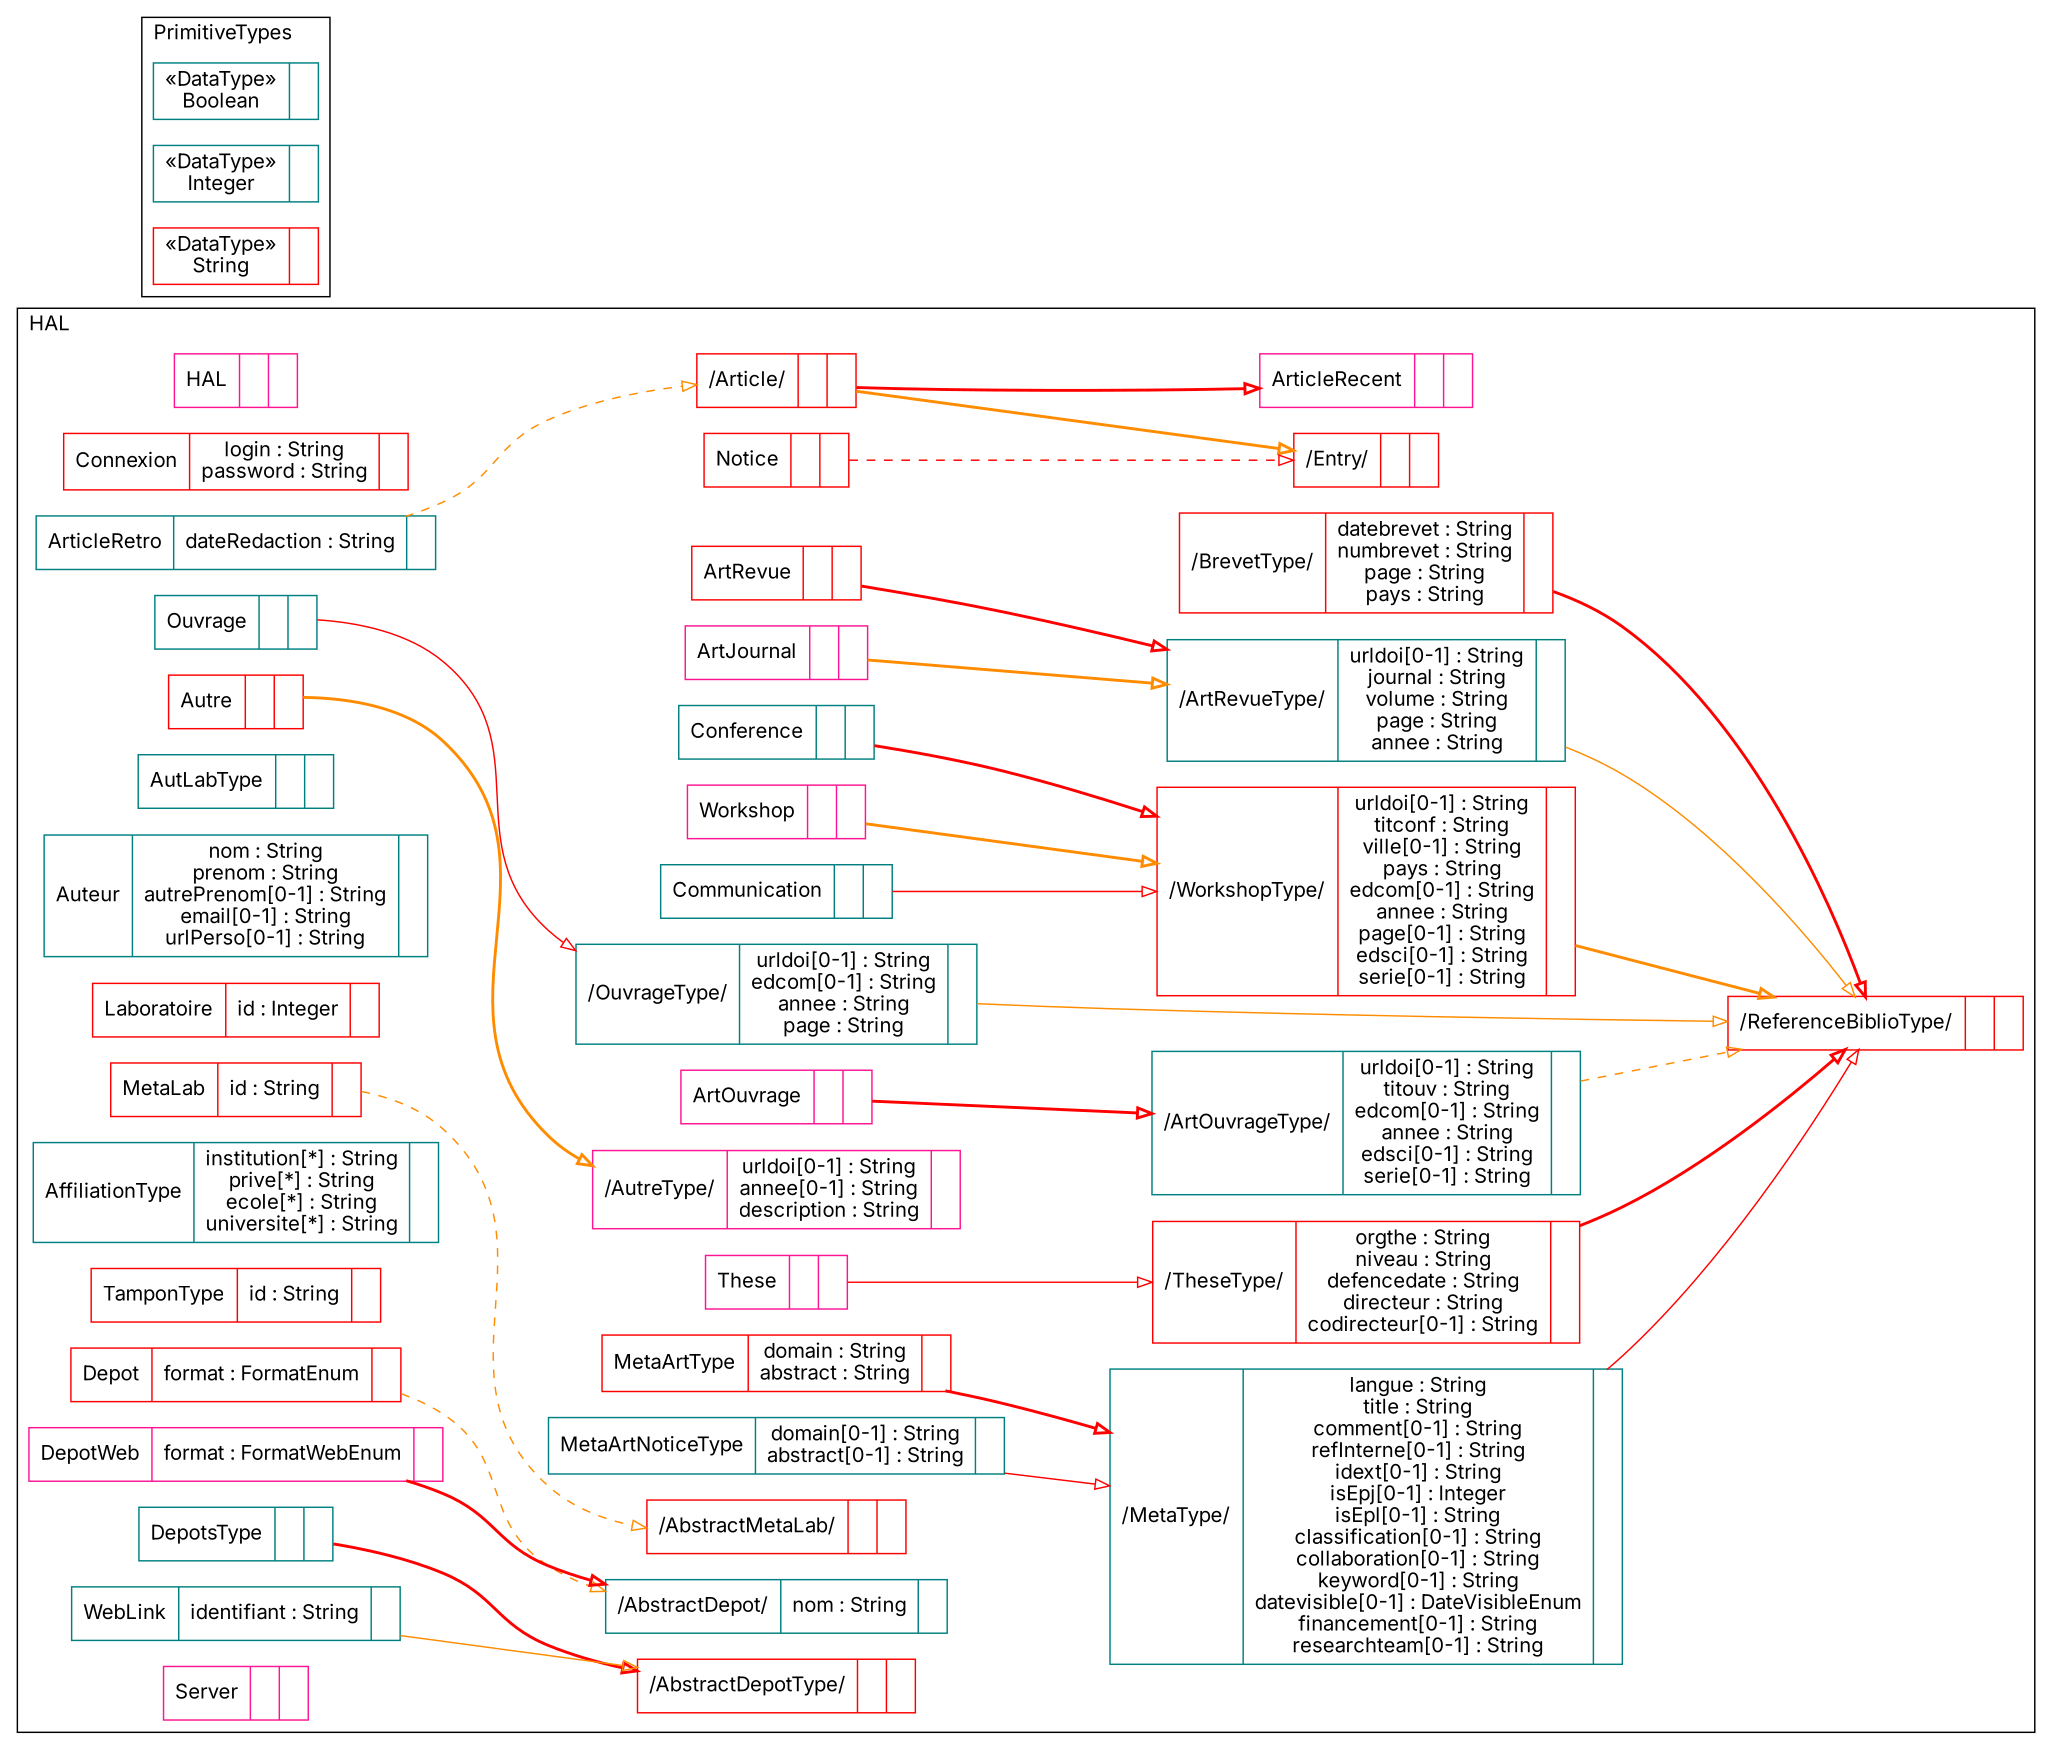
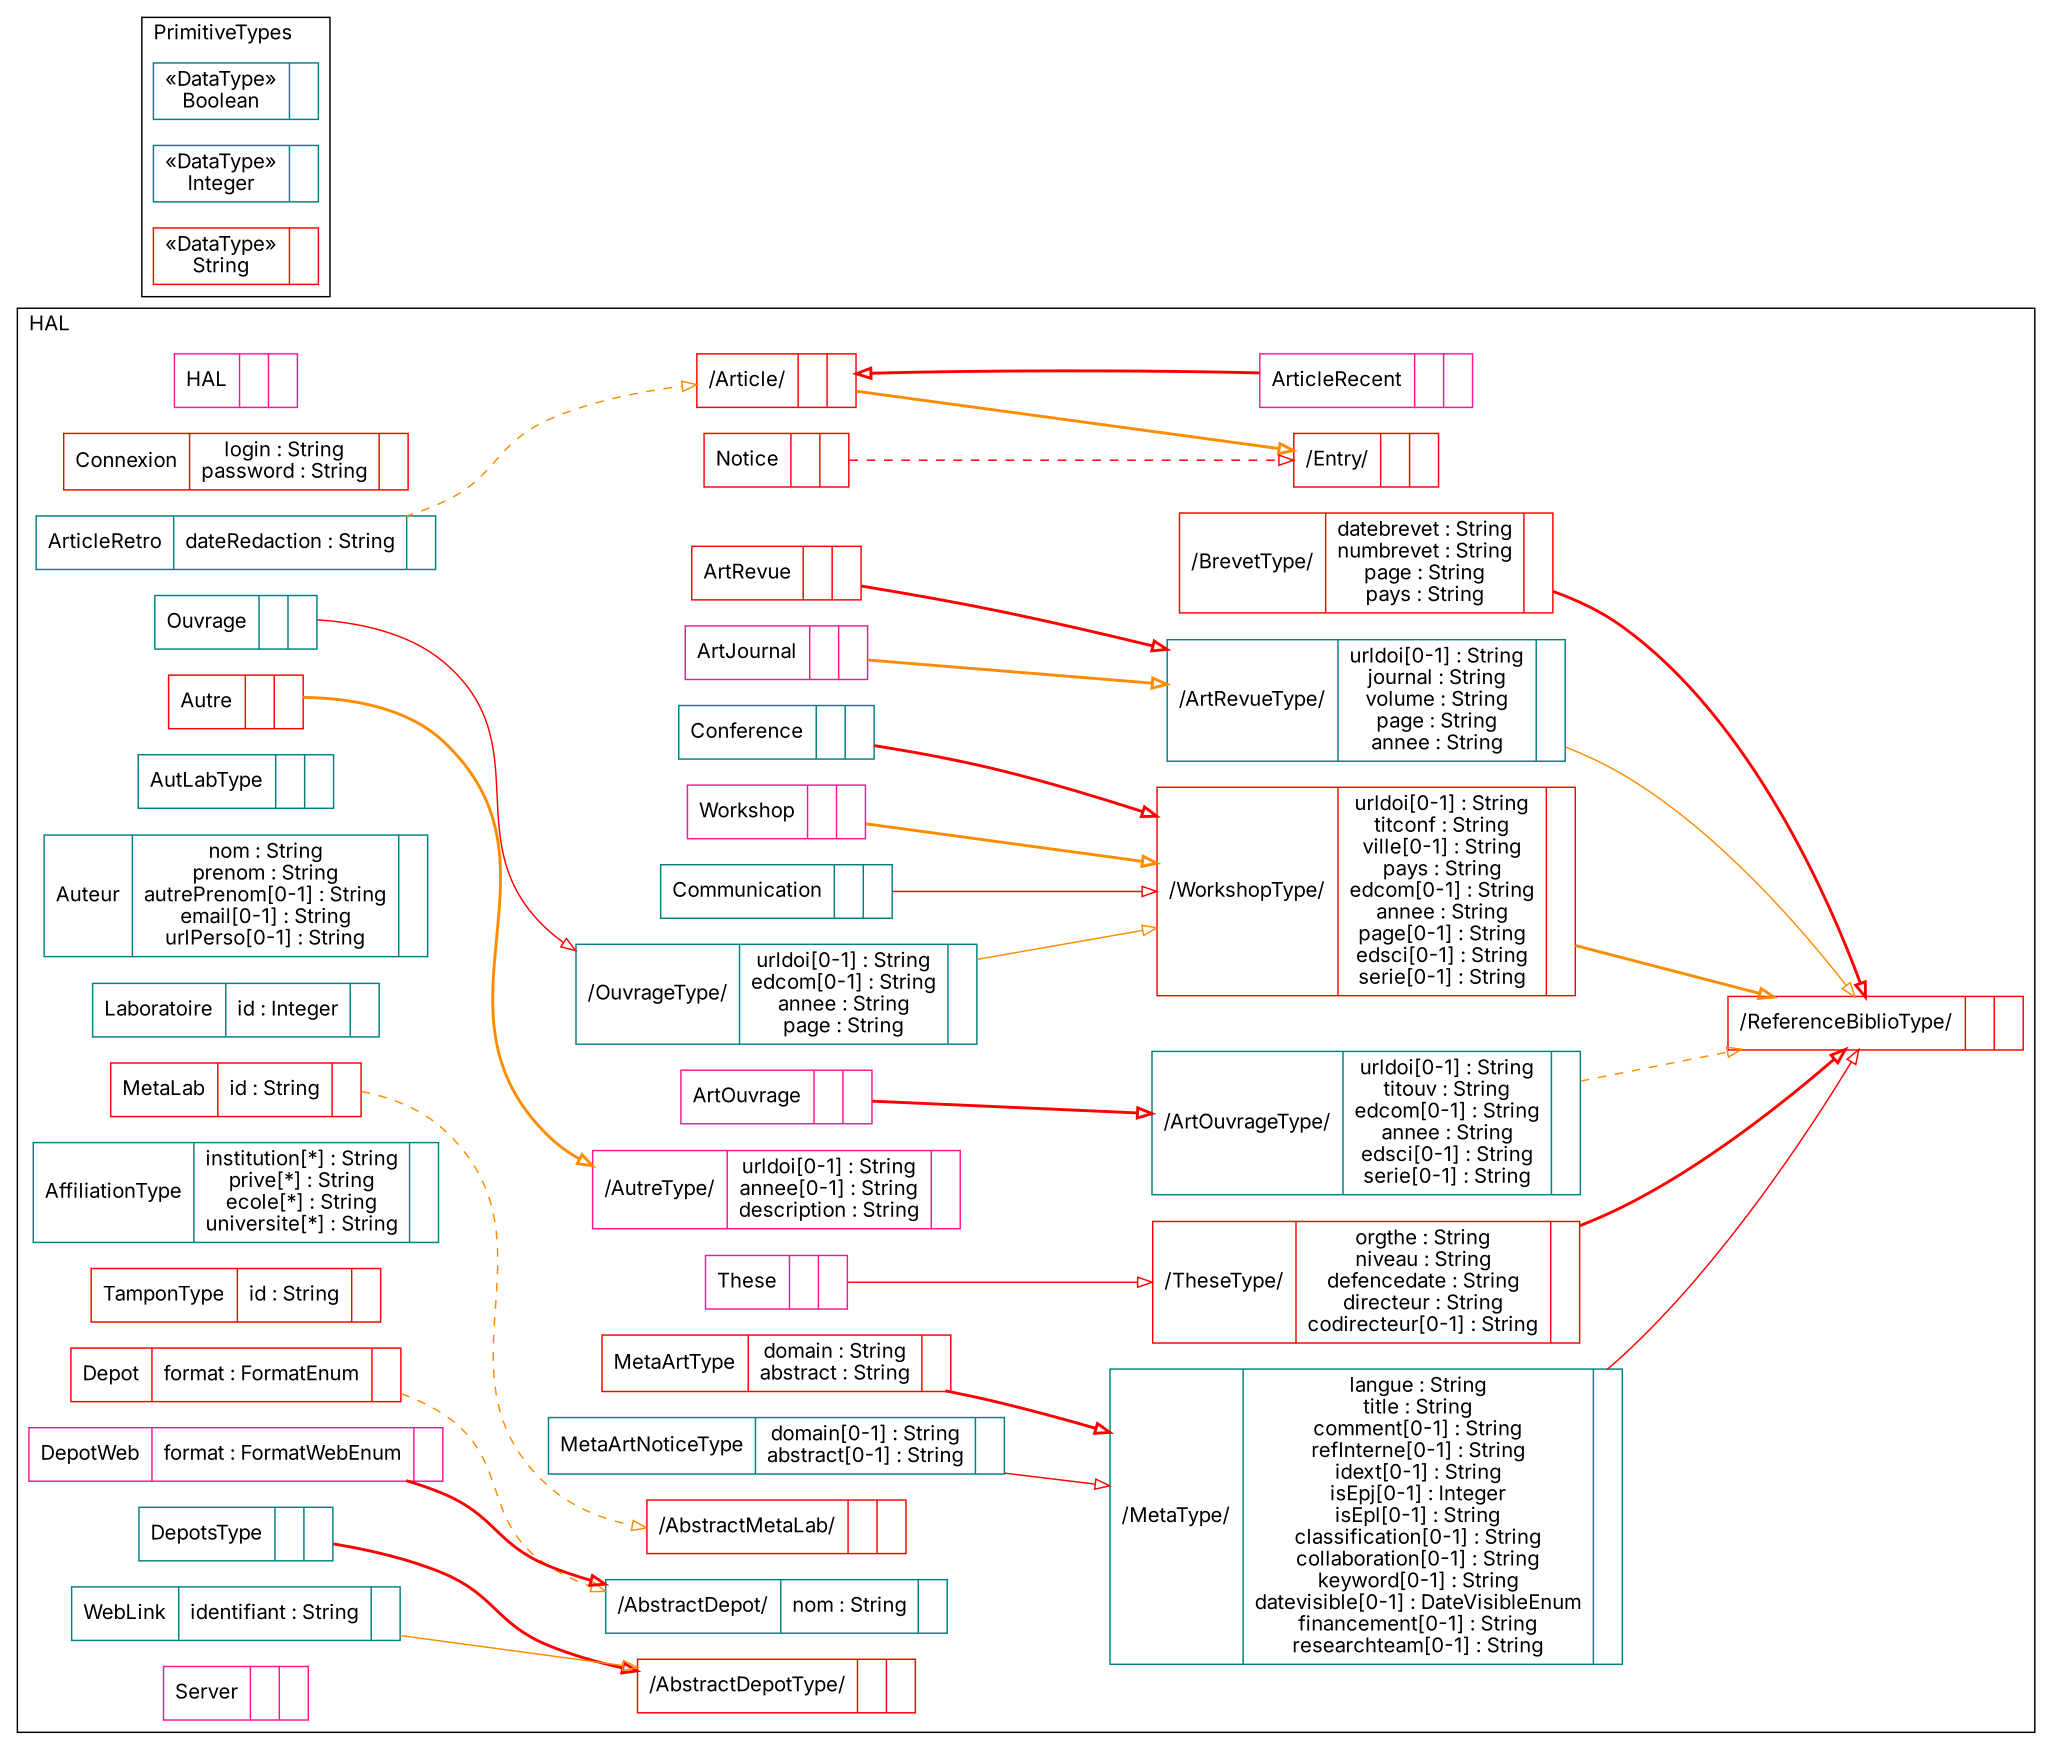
edge "/Article/" -> "ArticleRecent": reversed
node "Laboratoire": color red -> teal
edge "/OuvrageType/" -> "/ReferenceBiblioType/": now "/OuvrageType/" -> "/WorkshopType/"
